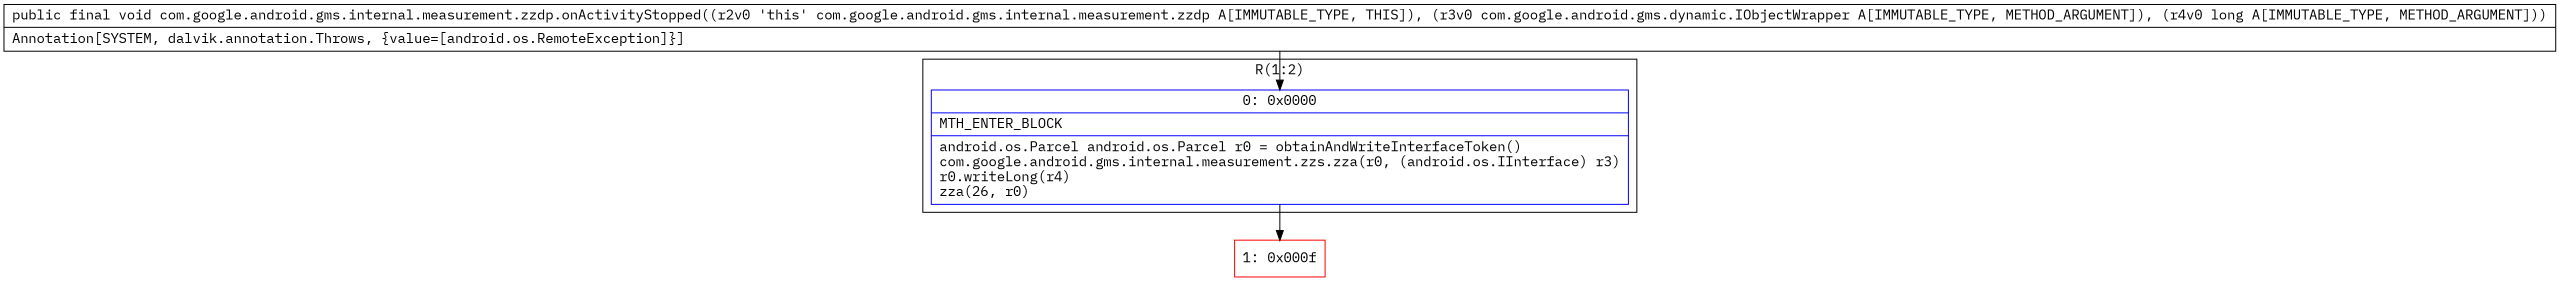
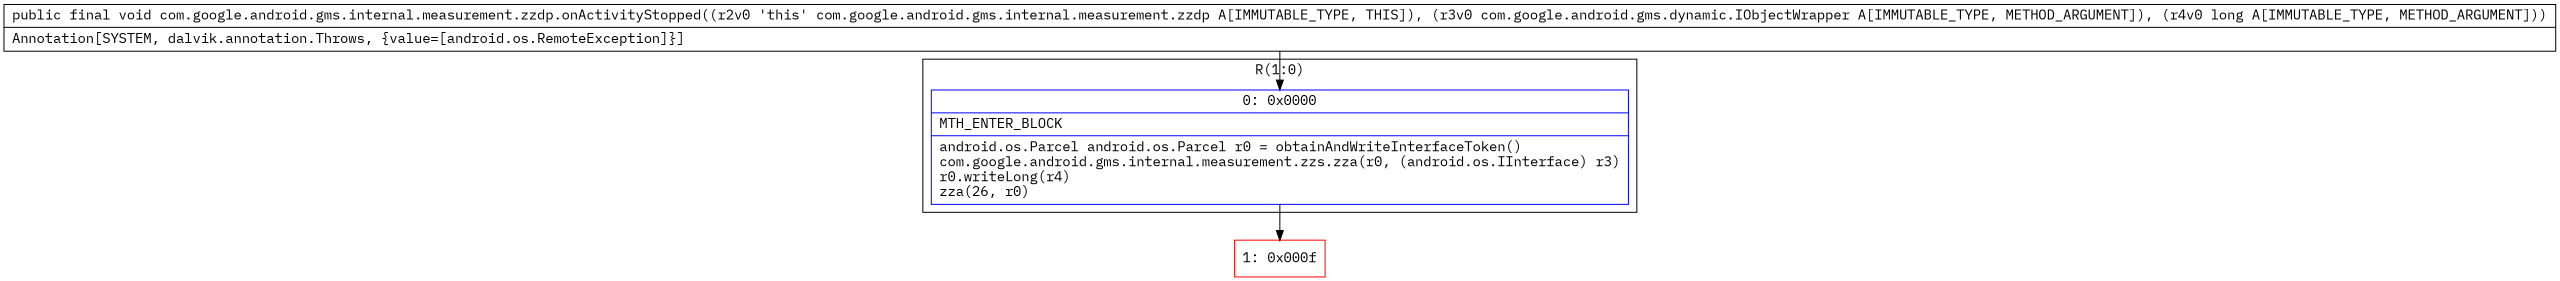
cluster "R(1:2)": label "R(1:2)" -> "R(1:0)"
